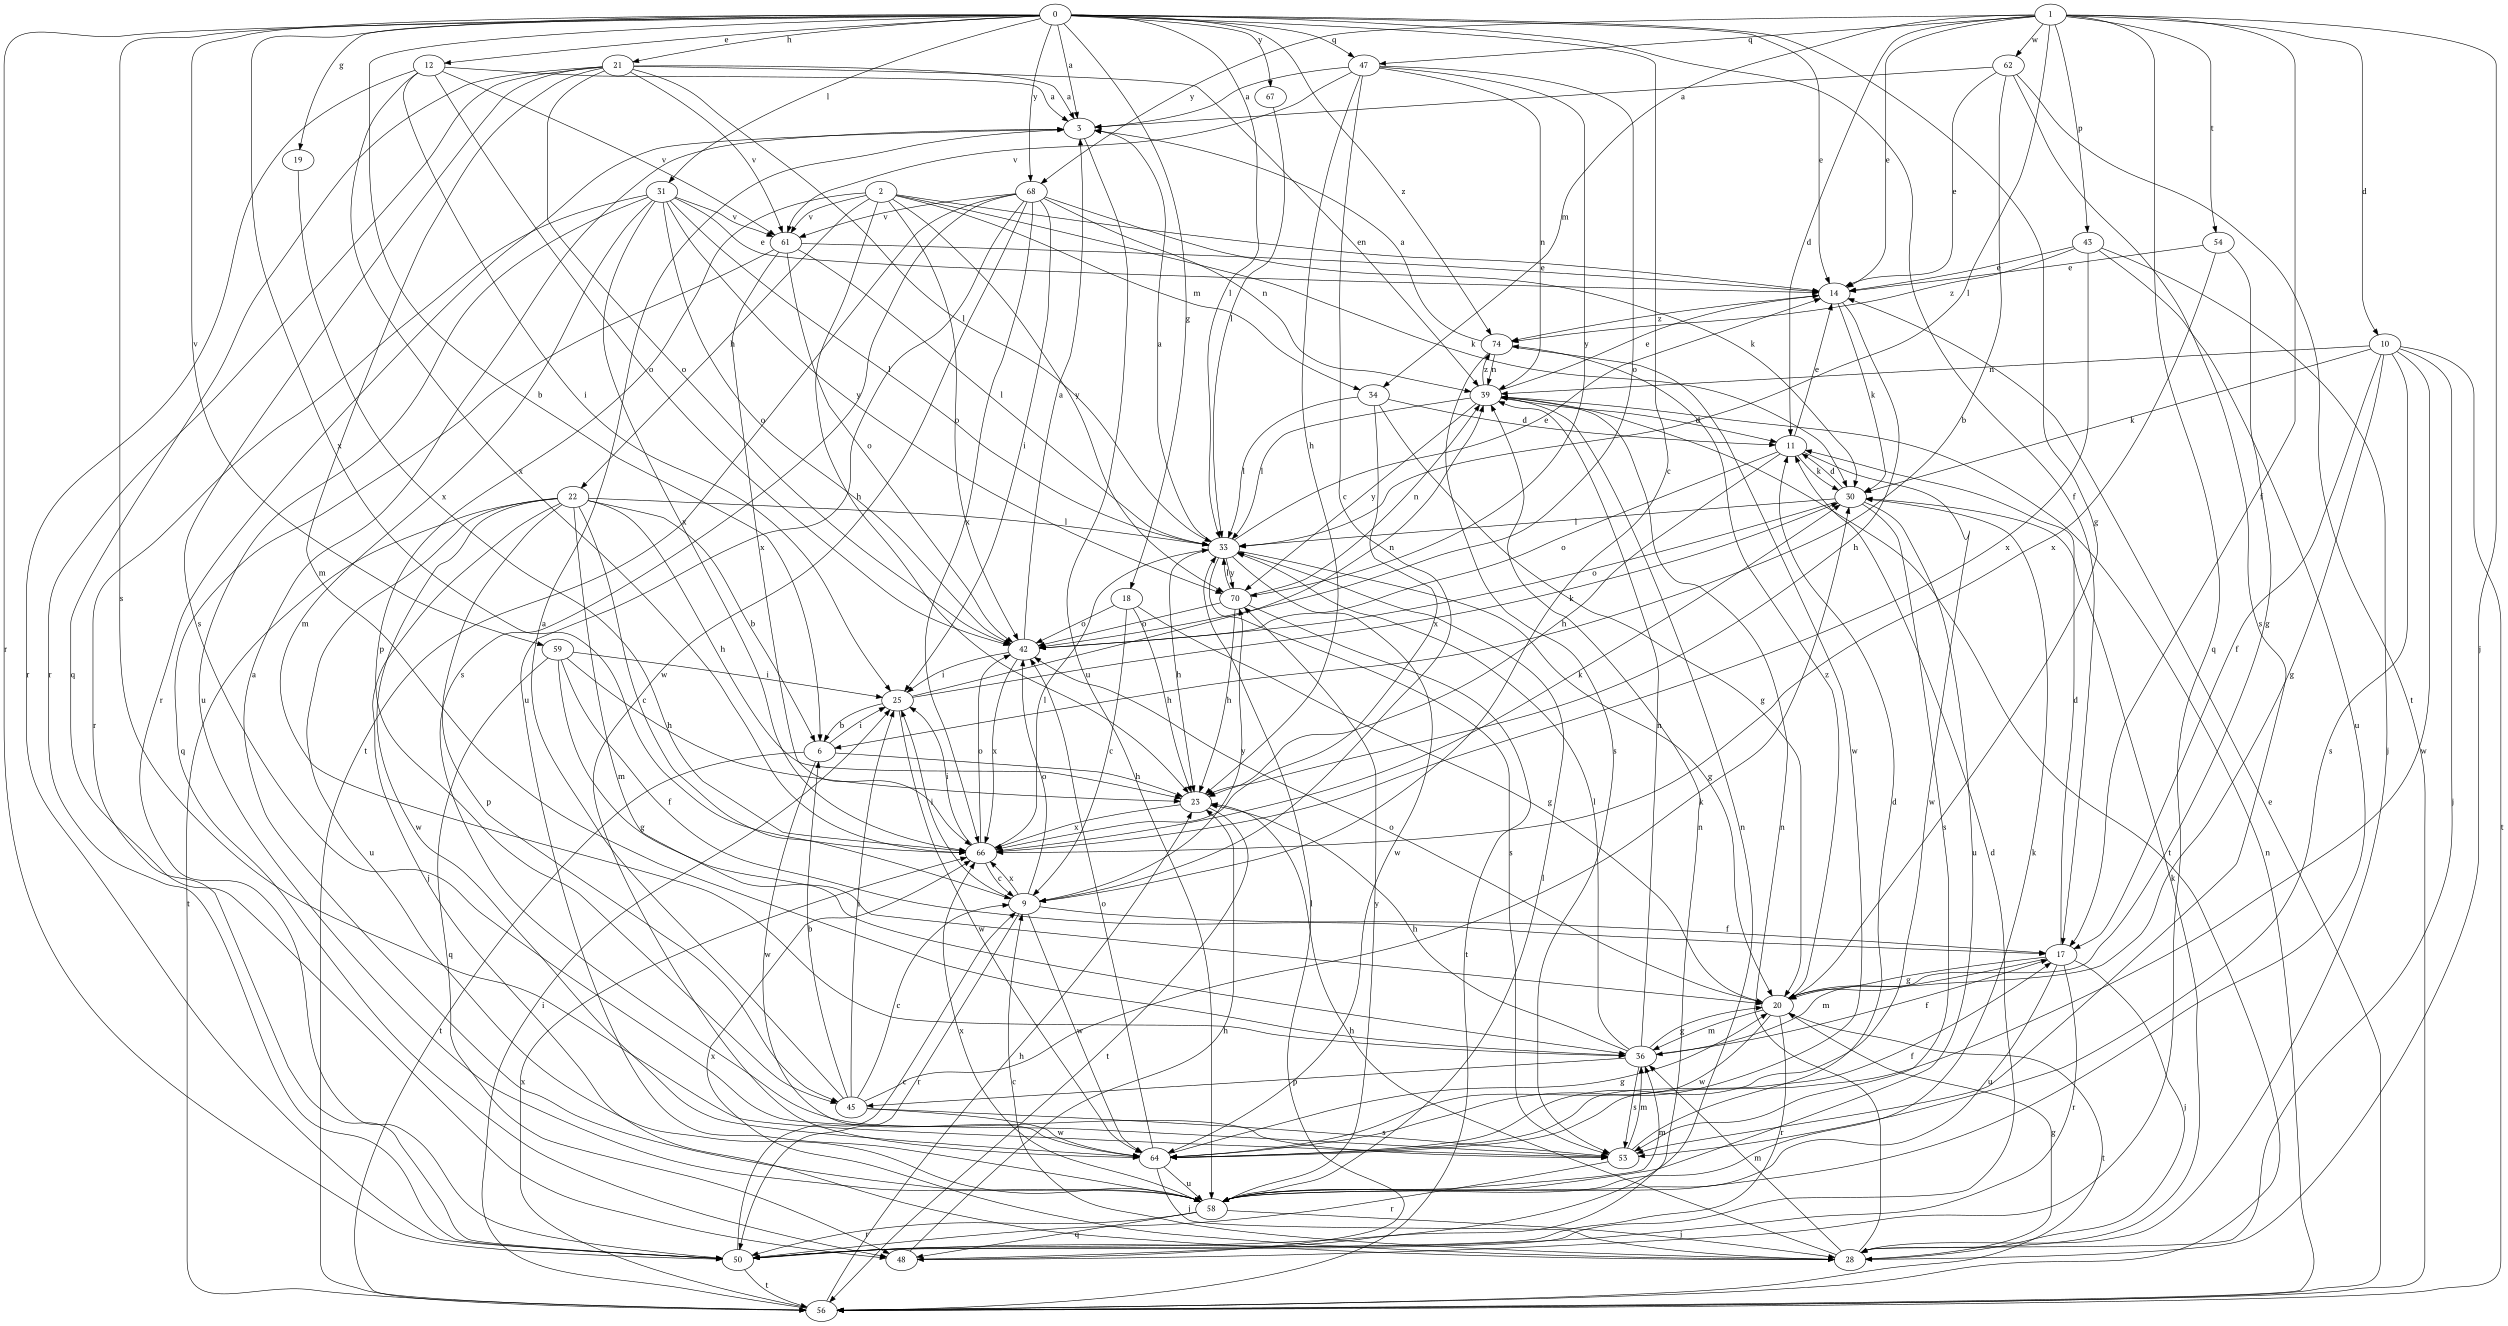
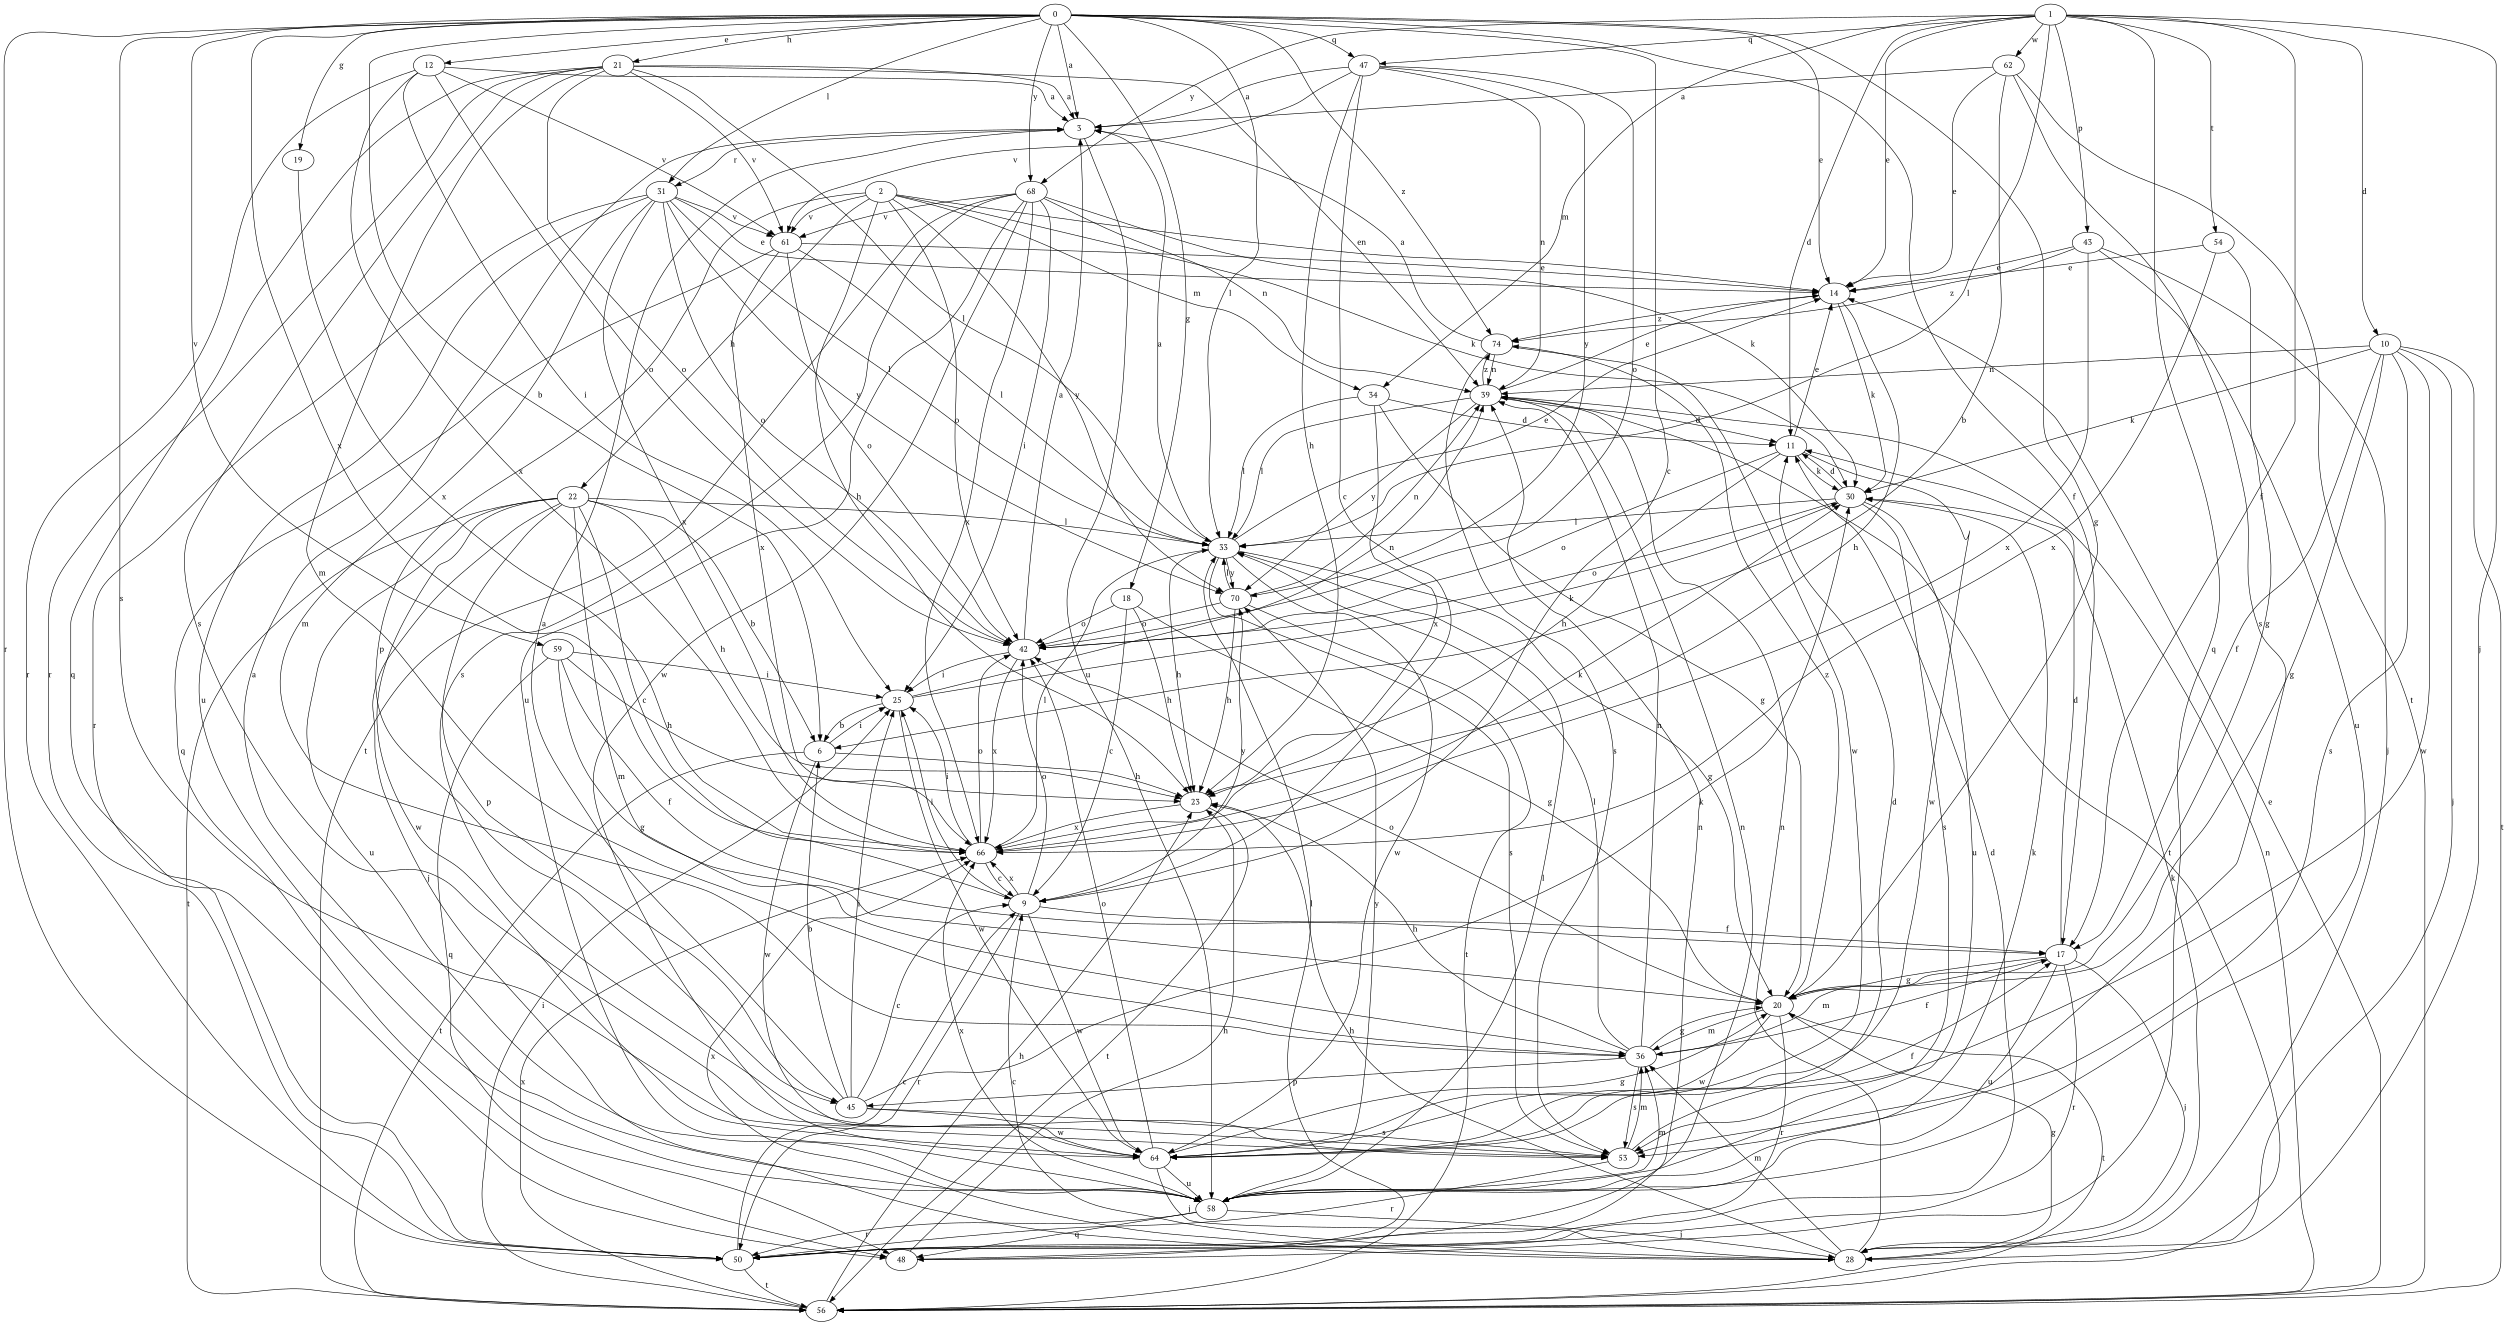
node "67": removed
edge "3" -> "50": now "3" -> "31"
